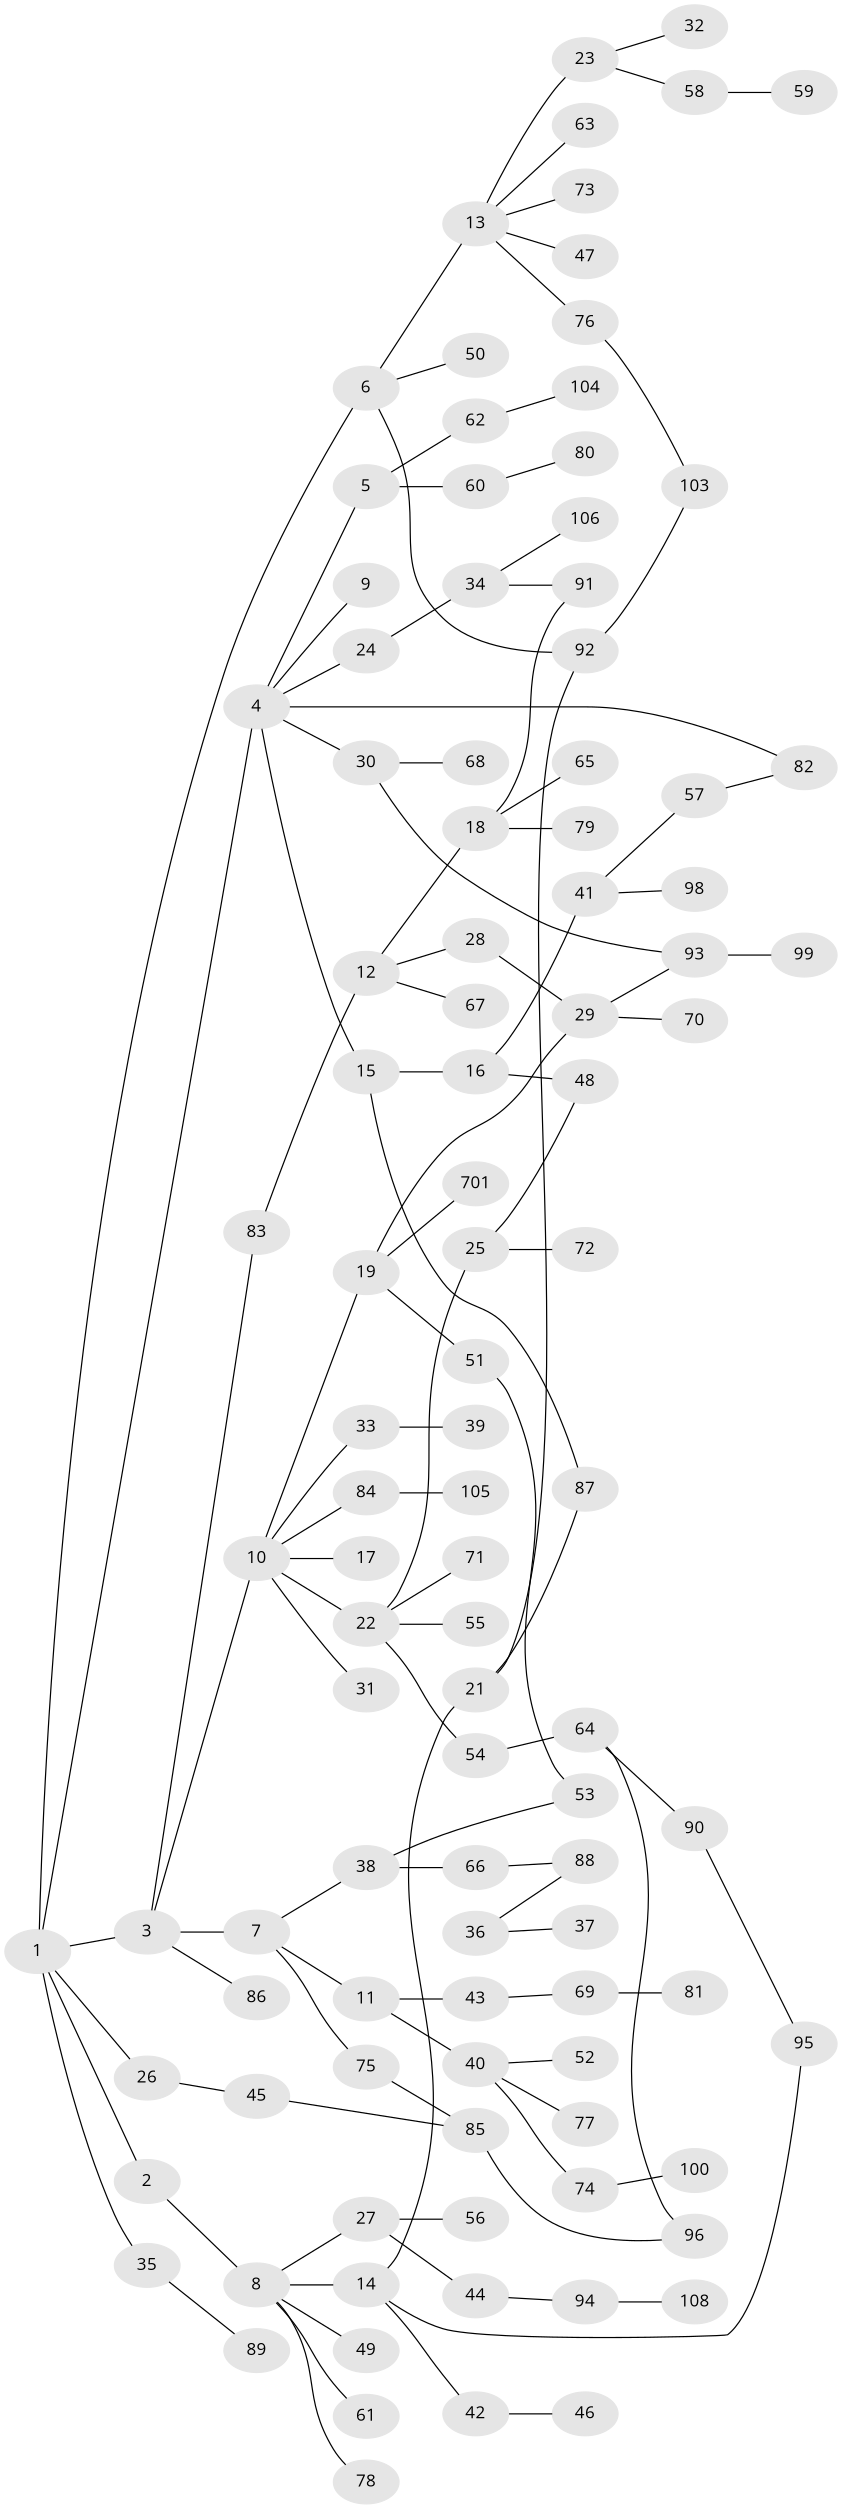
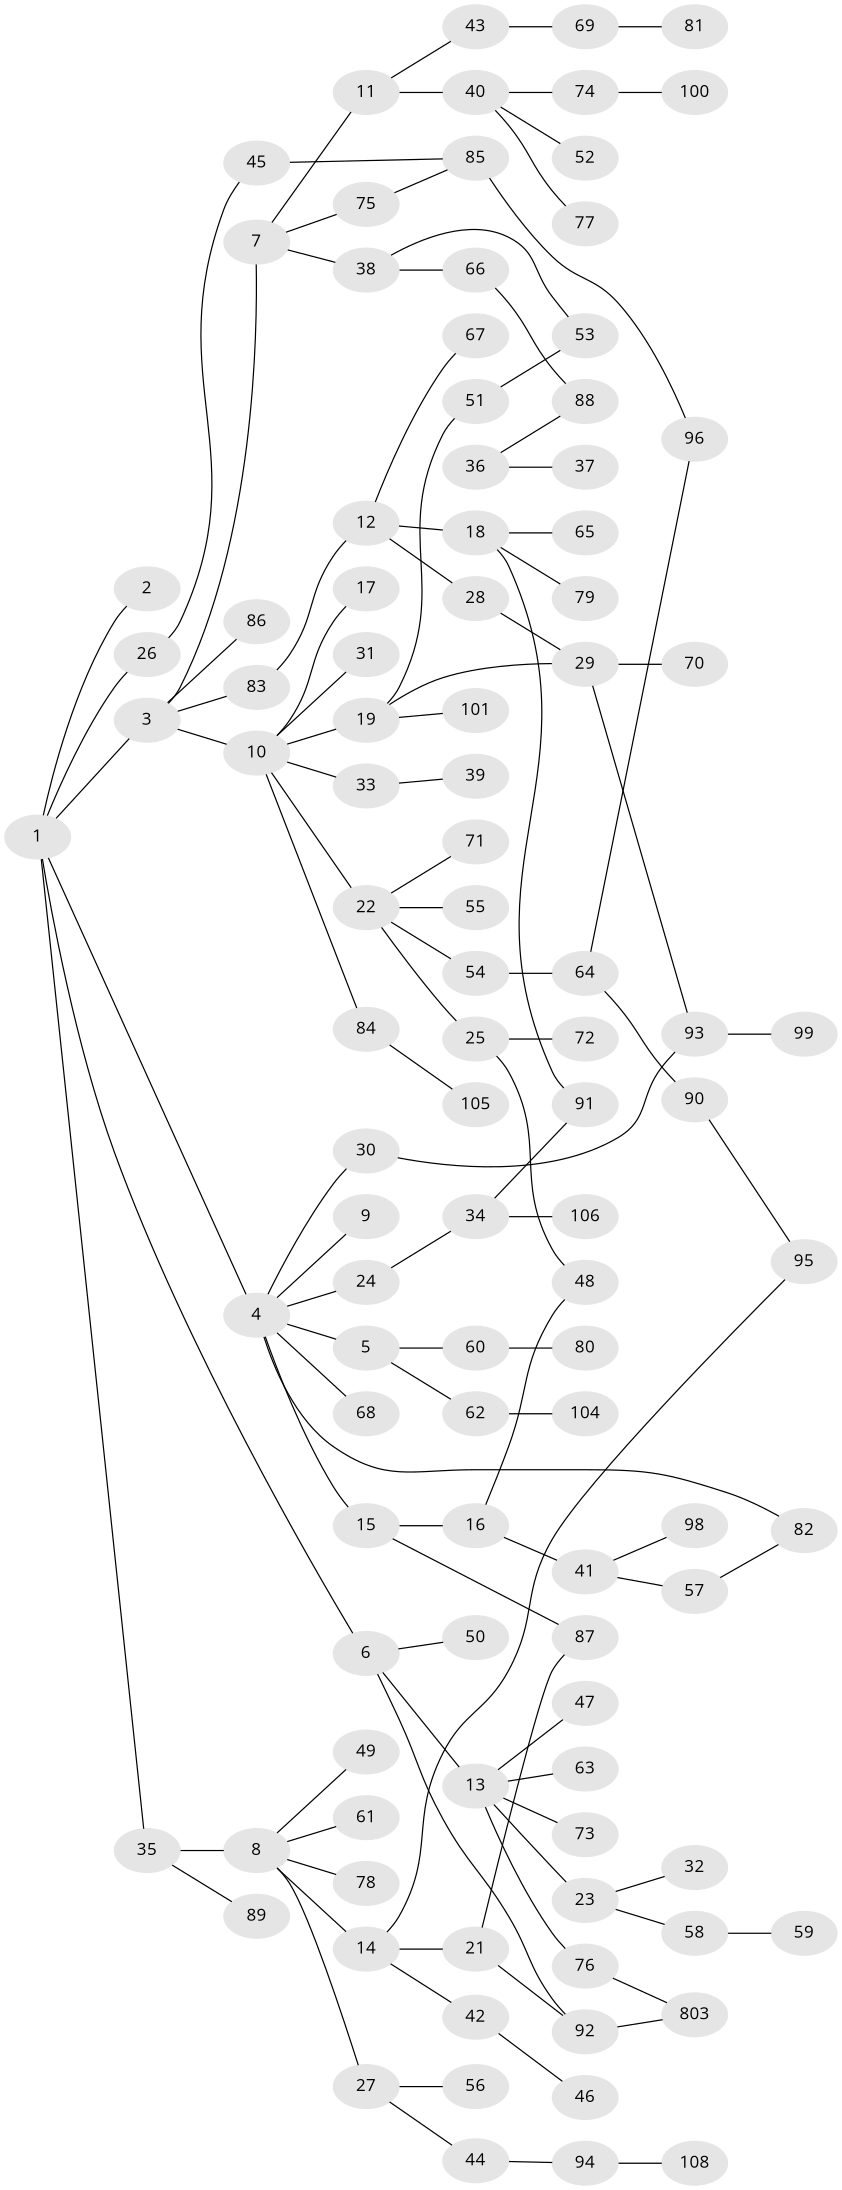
node "103": label "103" -> "803"
edge "30" -- "68": now "4" -- "68"
node "701": label "701" -> "101"
edge "2" -- "8": now "35" -- "8"
